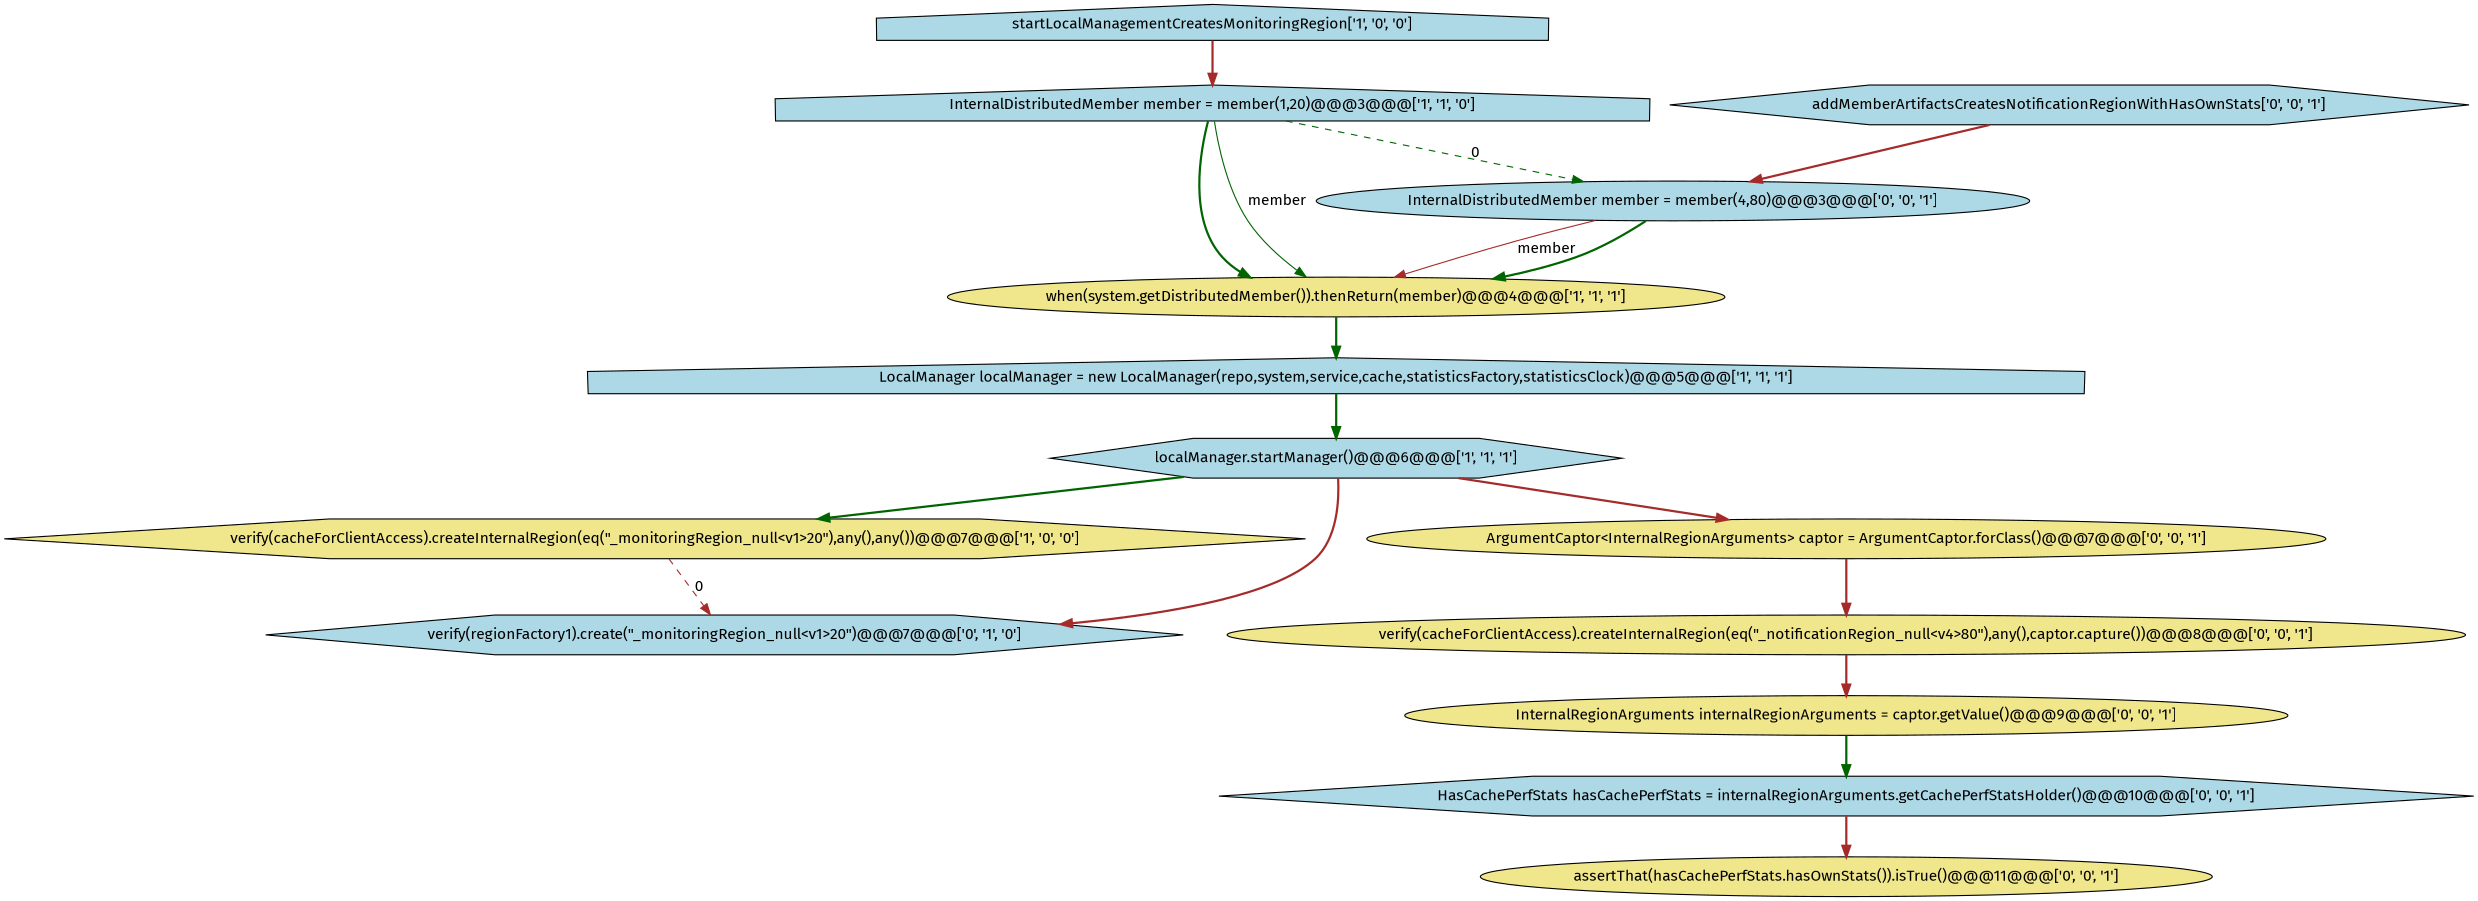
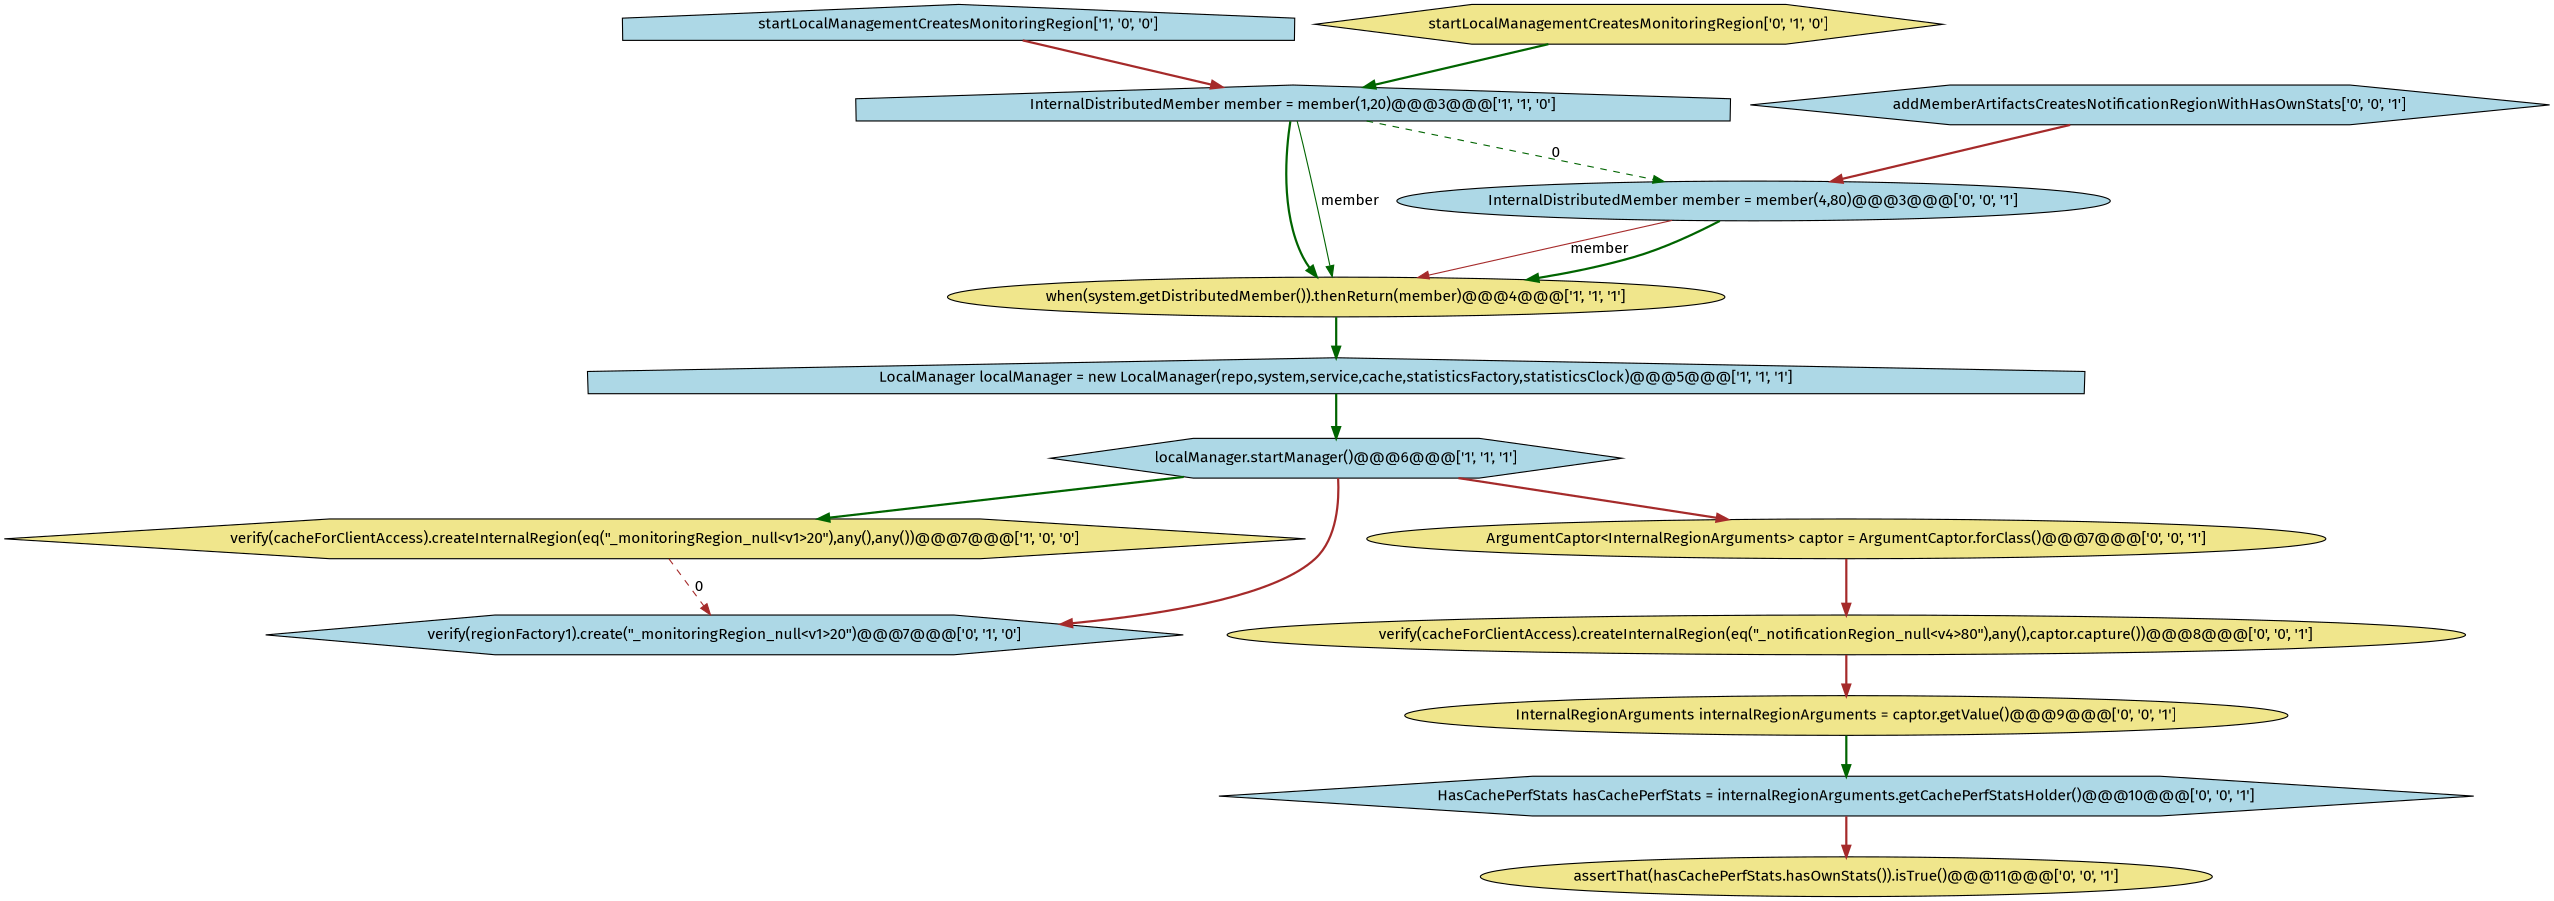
node "startLocalManagementCreatesMonitoringRegion['0', '1', '0']": added
